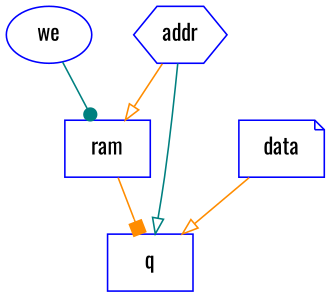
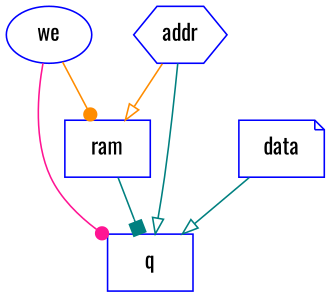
edge "we" -> "ram": color teal -> darkorange
edge "we" -> "q": added
edge "ram" -> "q": color darkorange -> teal
edge "data" -> "q": color darkorange -> teal
